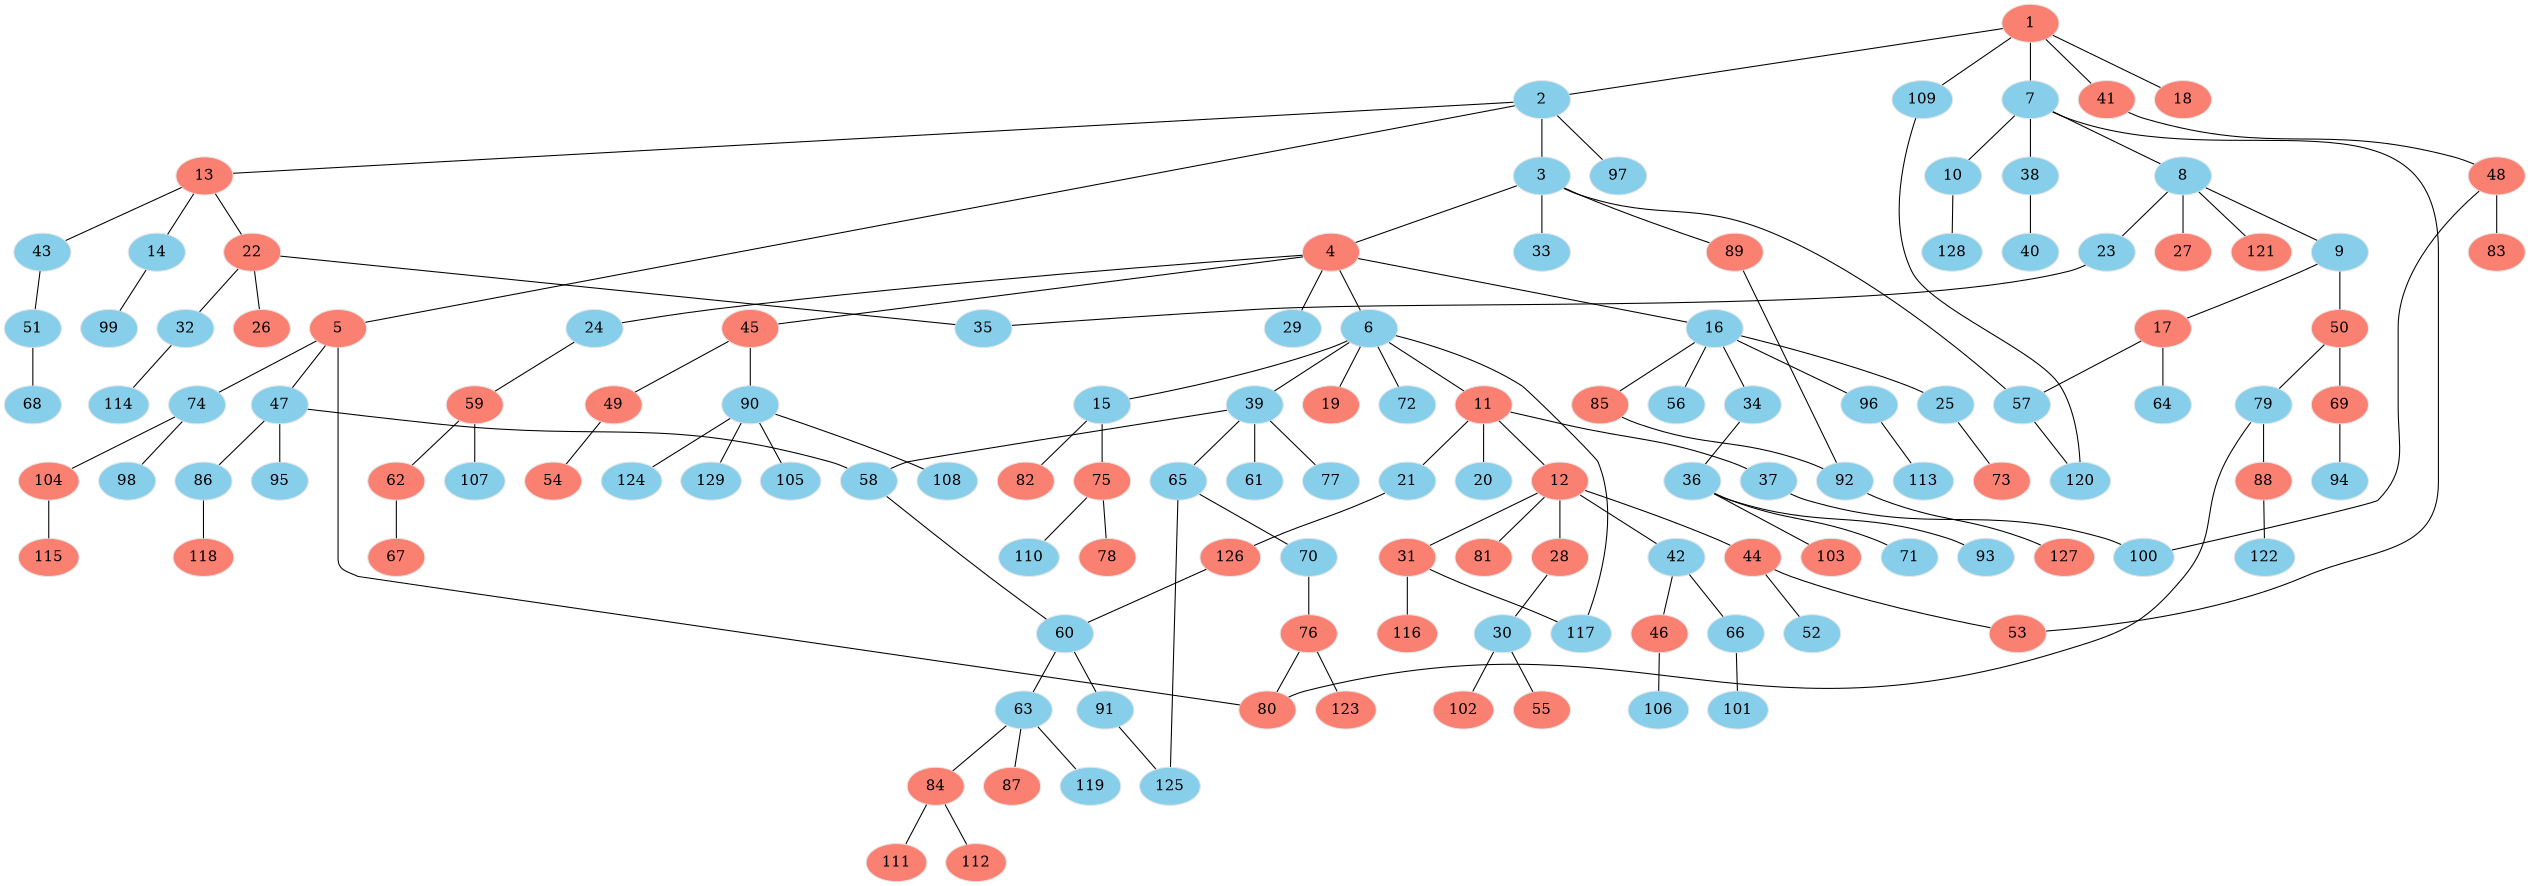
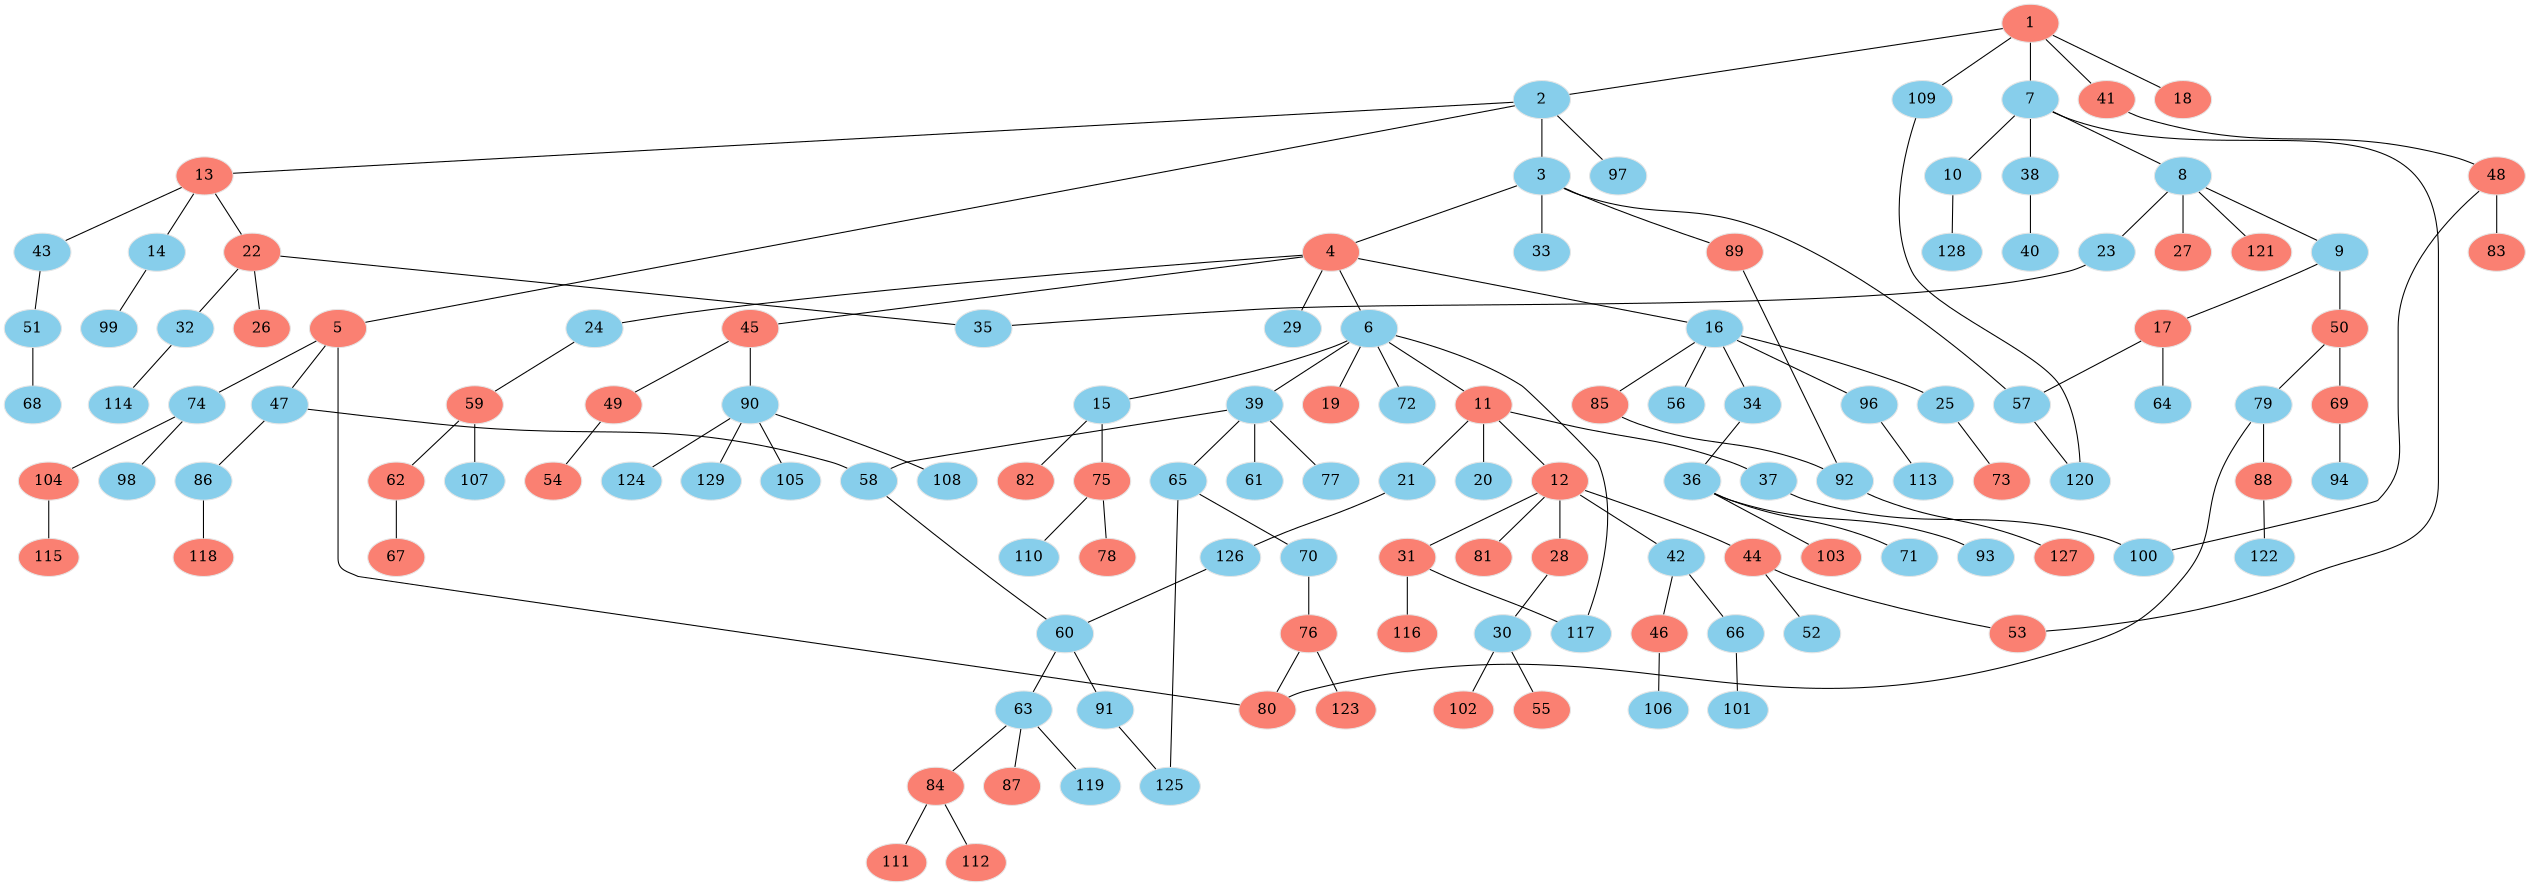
node "95": removed
node "126": fillcolor salmon -> skyblue
